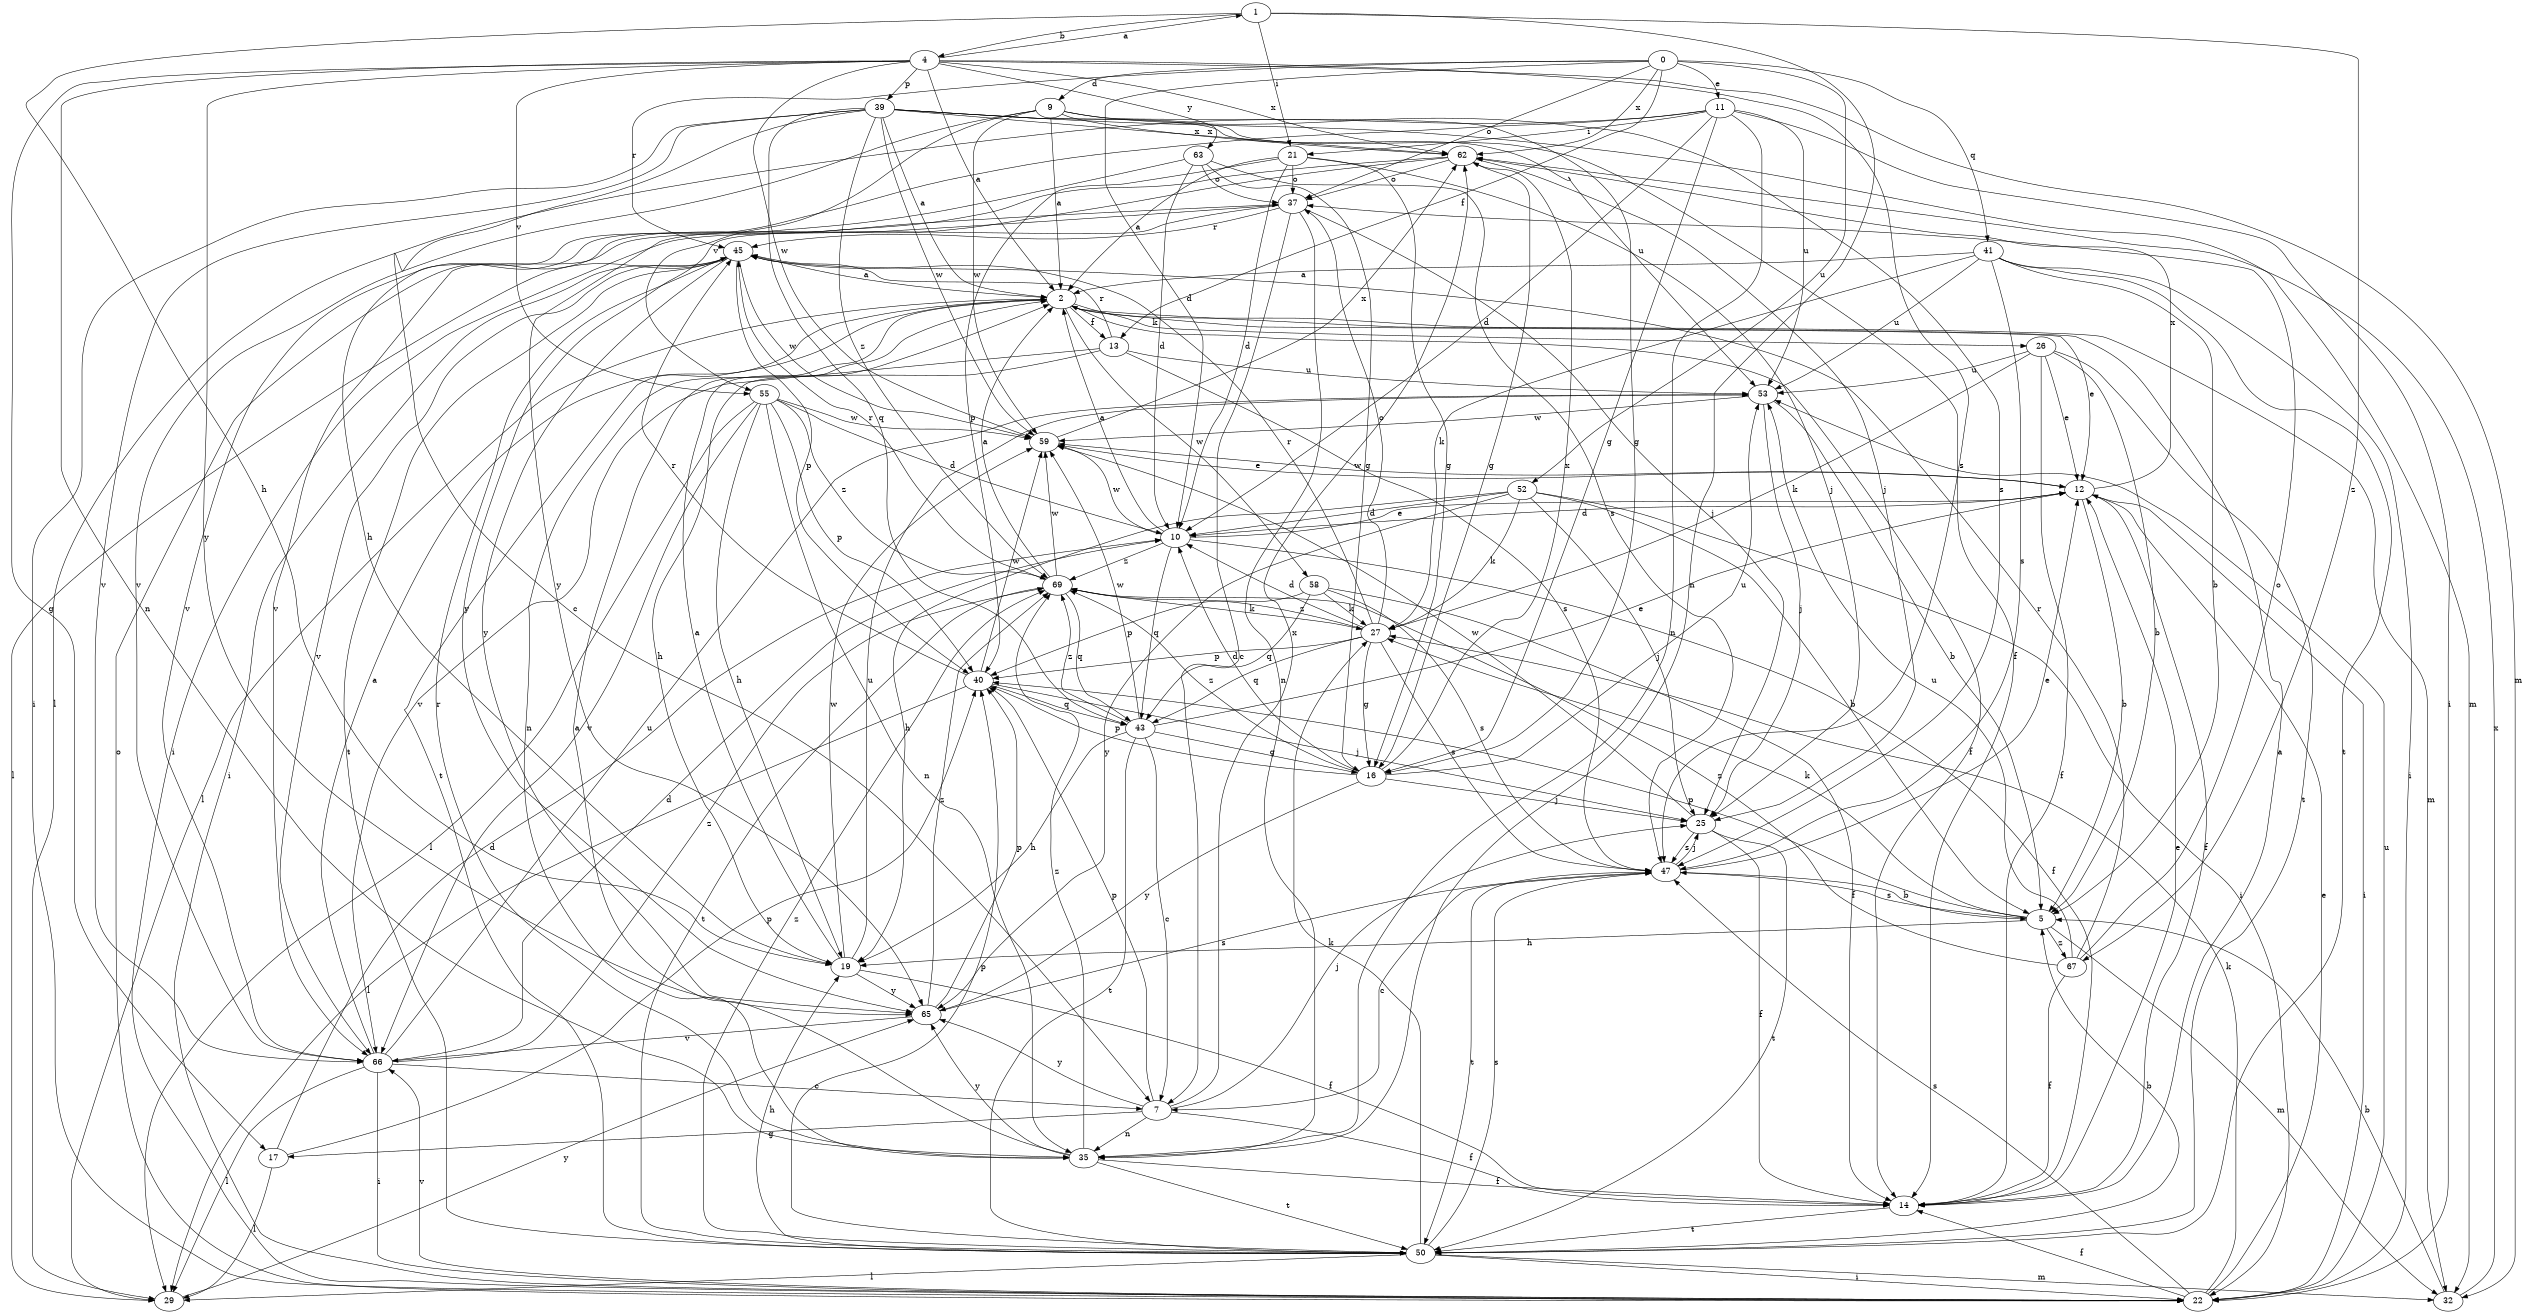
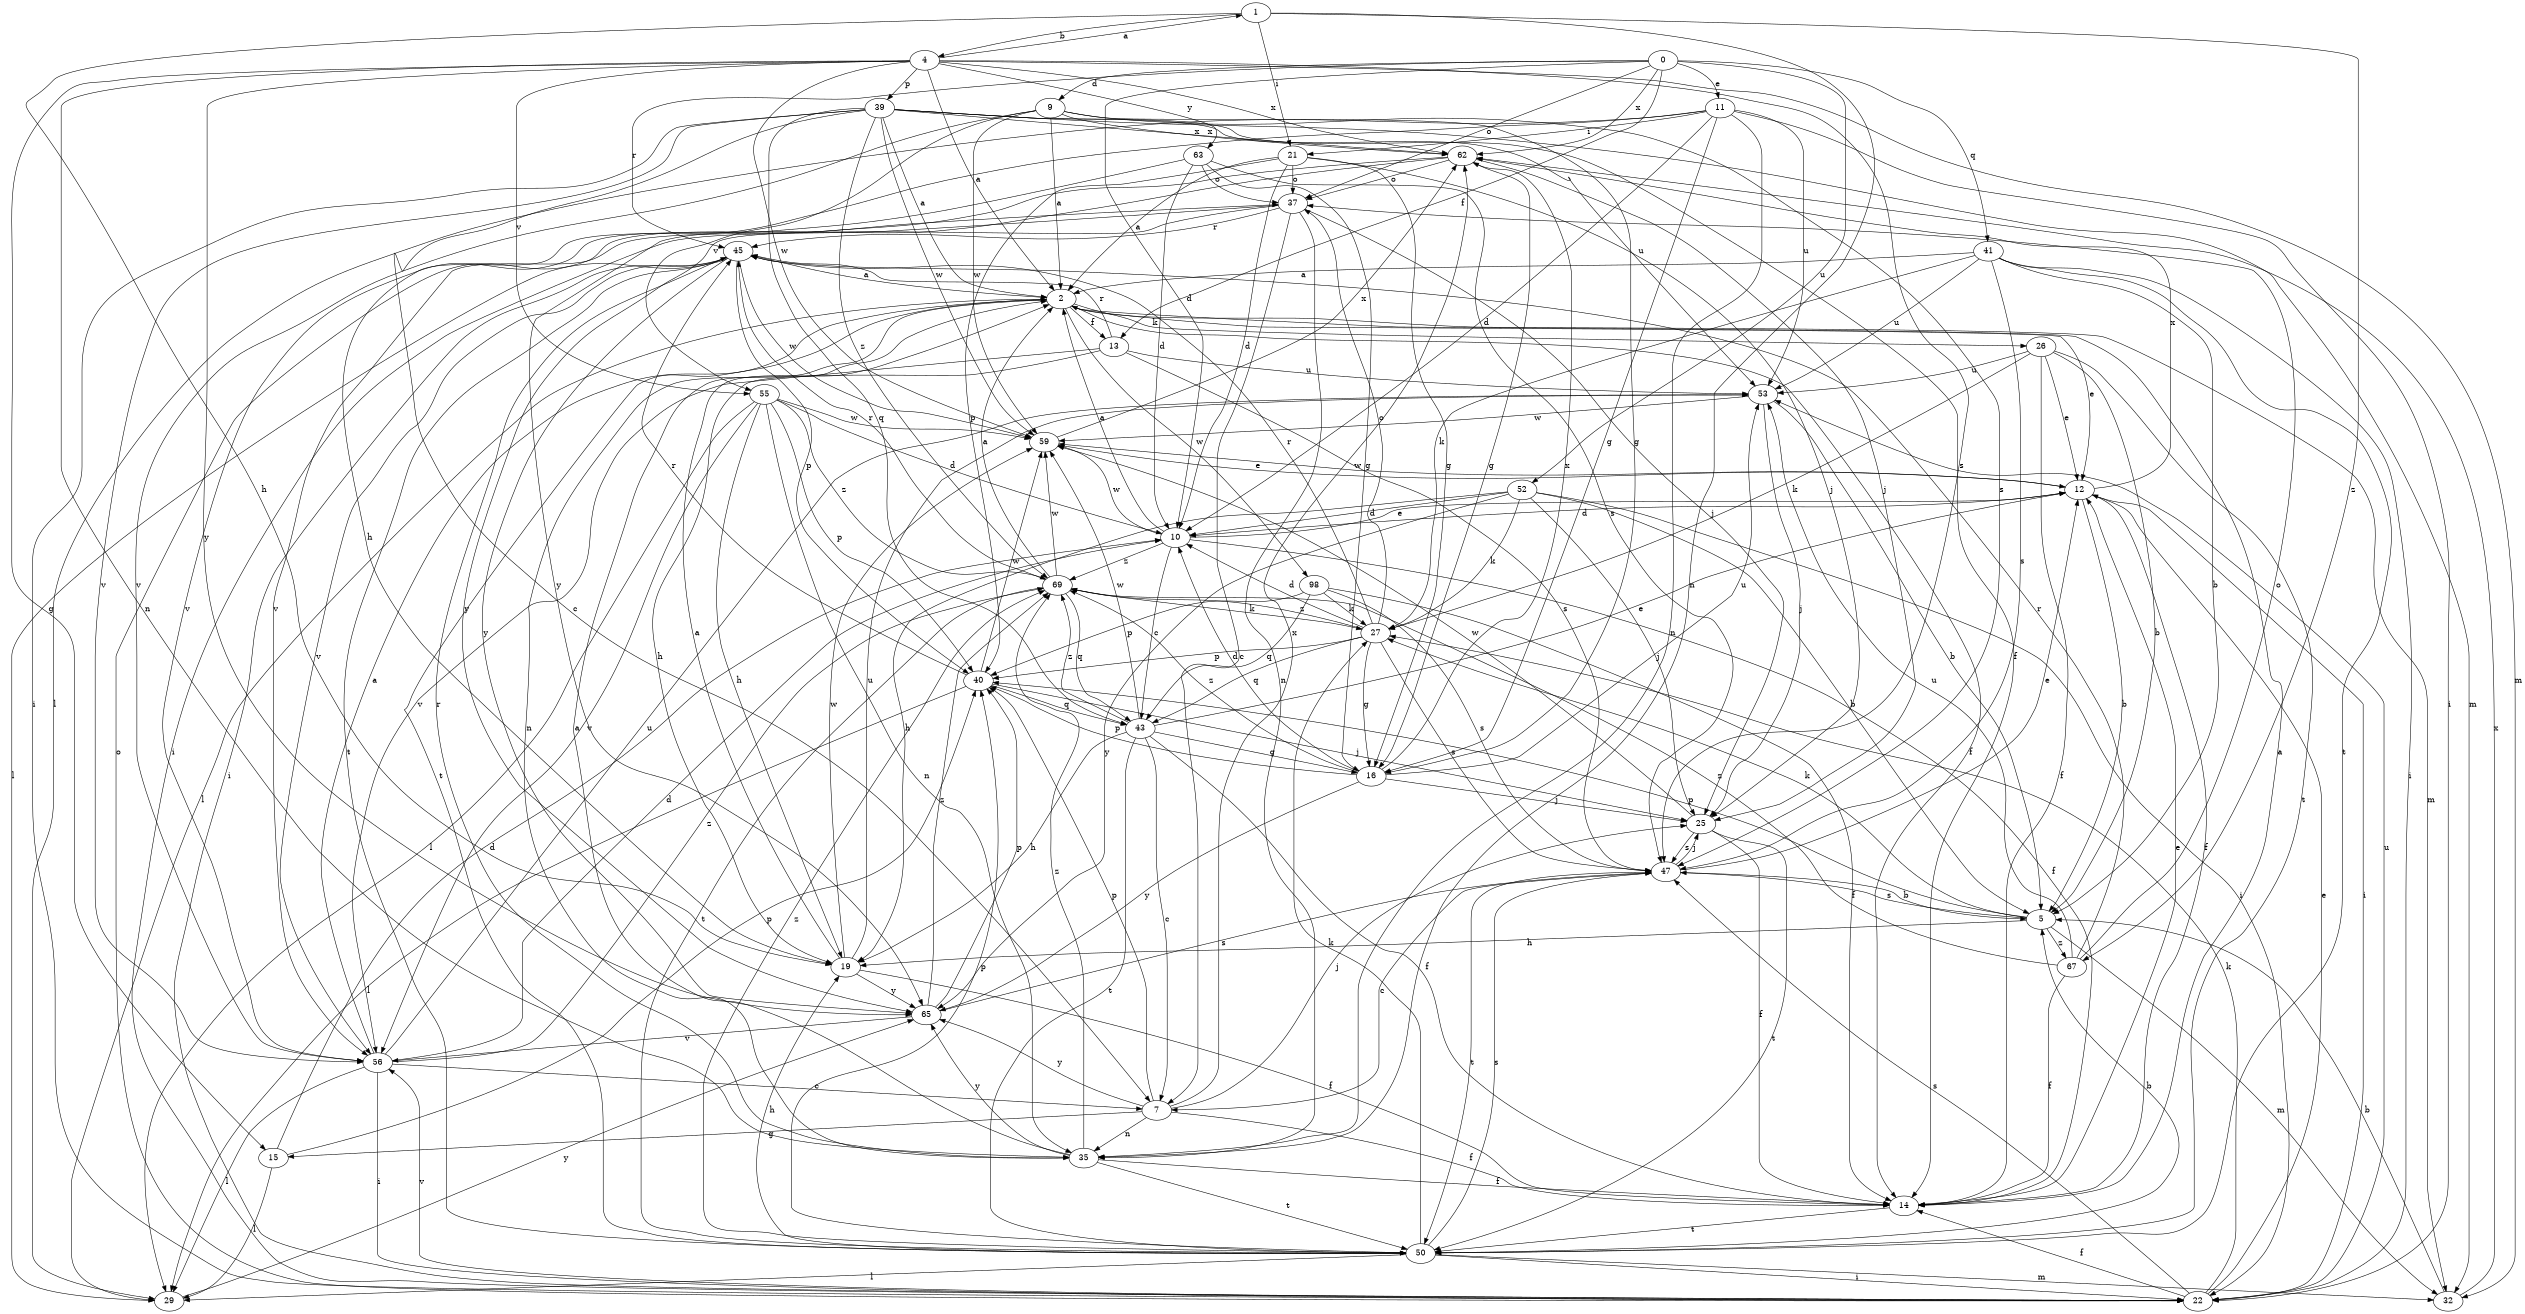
node "58": label "58" -> "98"
edge "10" -> "43": label "q" -> "c"
edge "43" -> "14": added, label "f"
node "66": label "66" -> "56"
node "17": label "17" -> "15"
